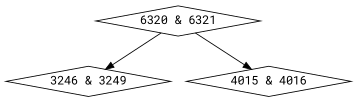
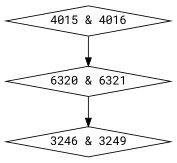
edge "6320 & 6321" -> "4015 & 4016": reversed
